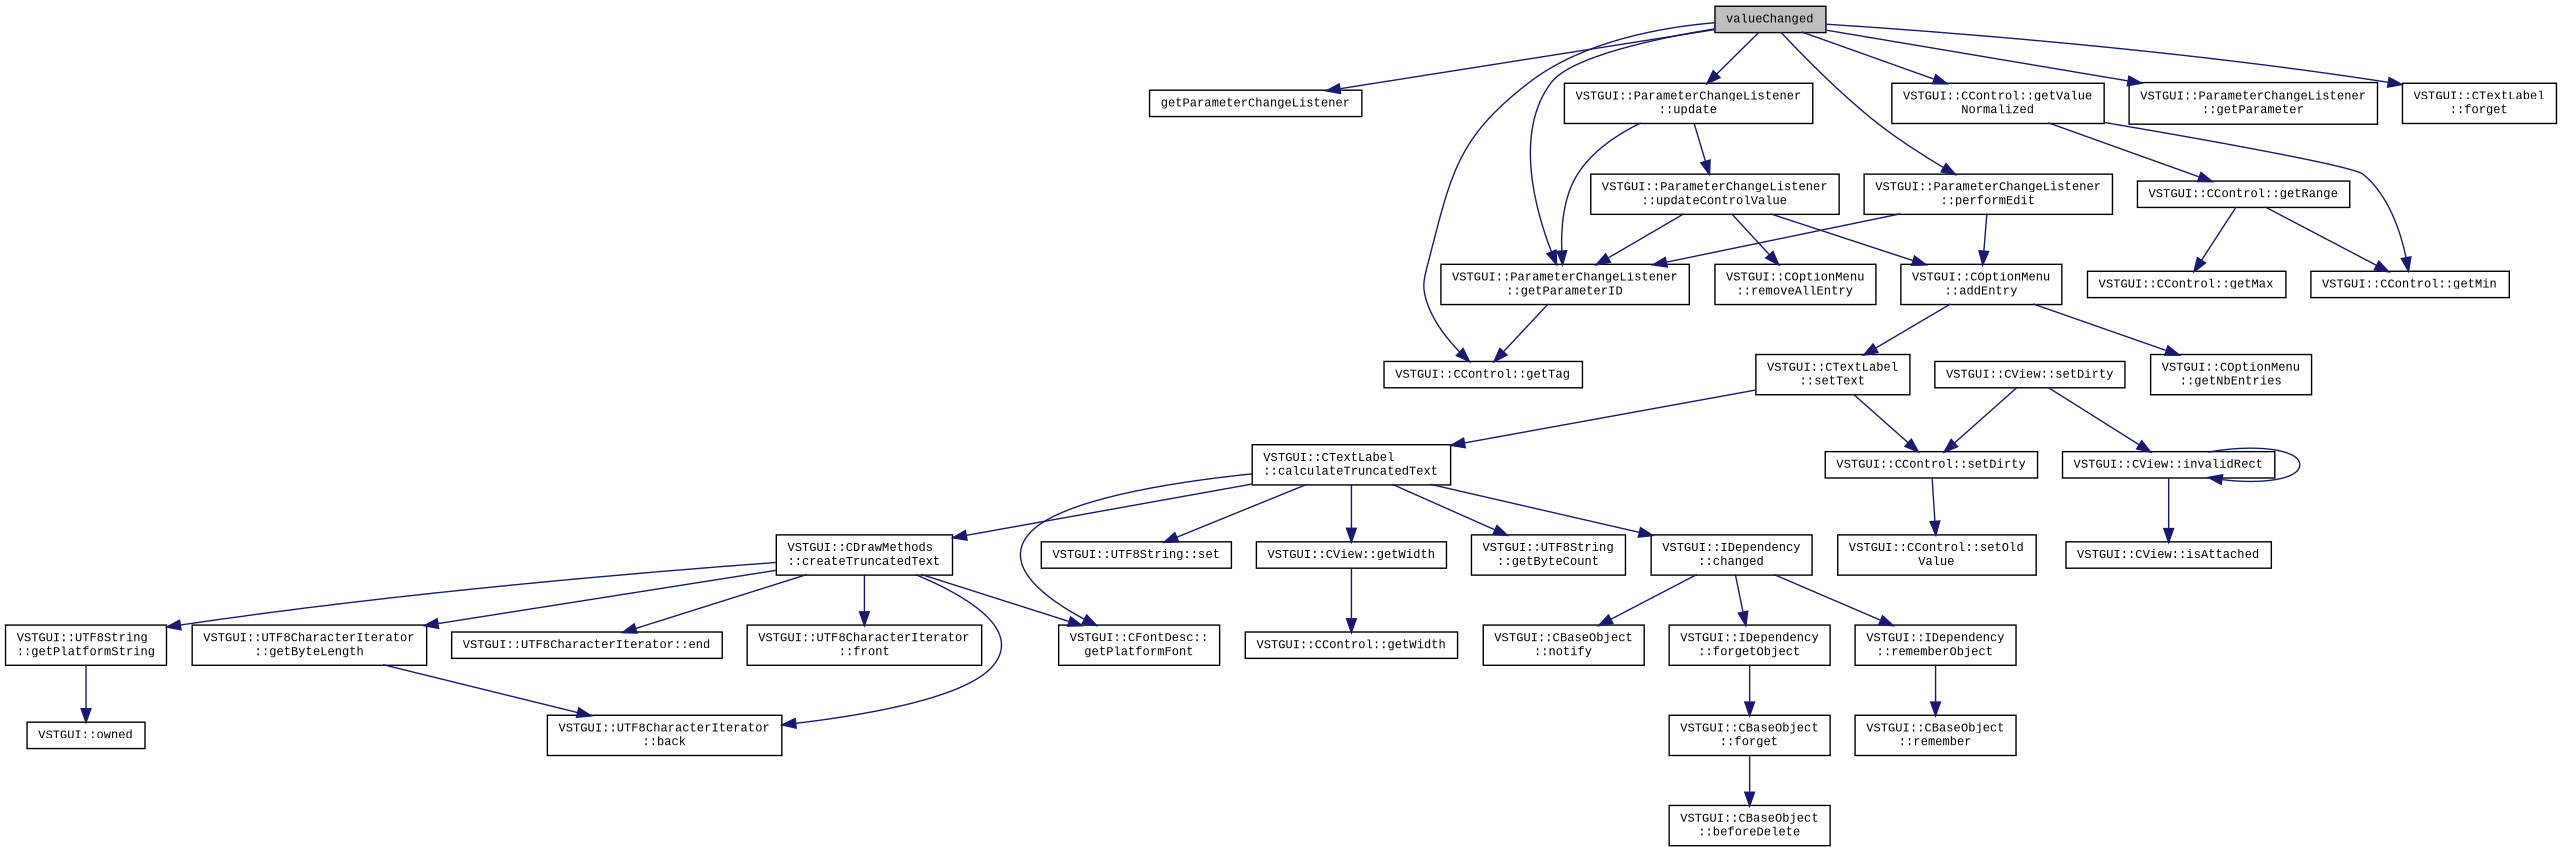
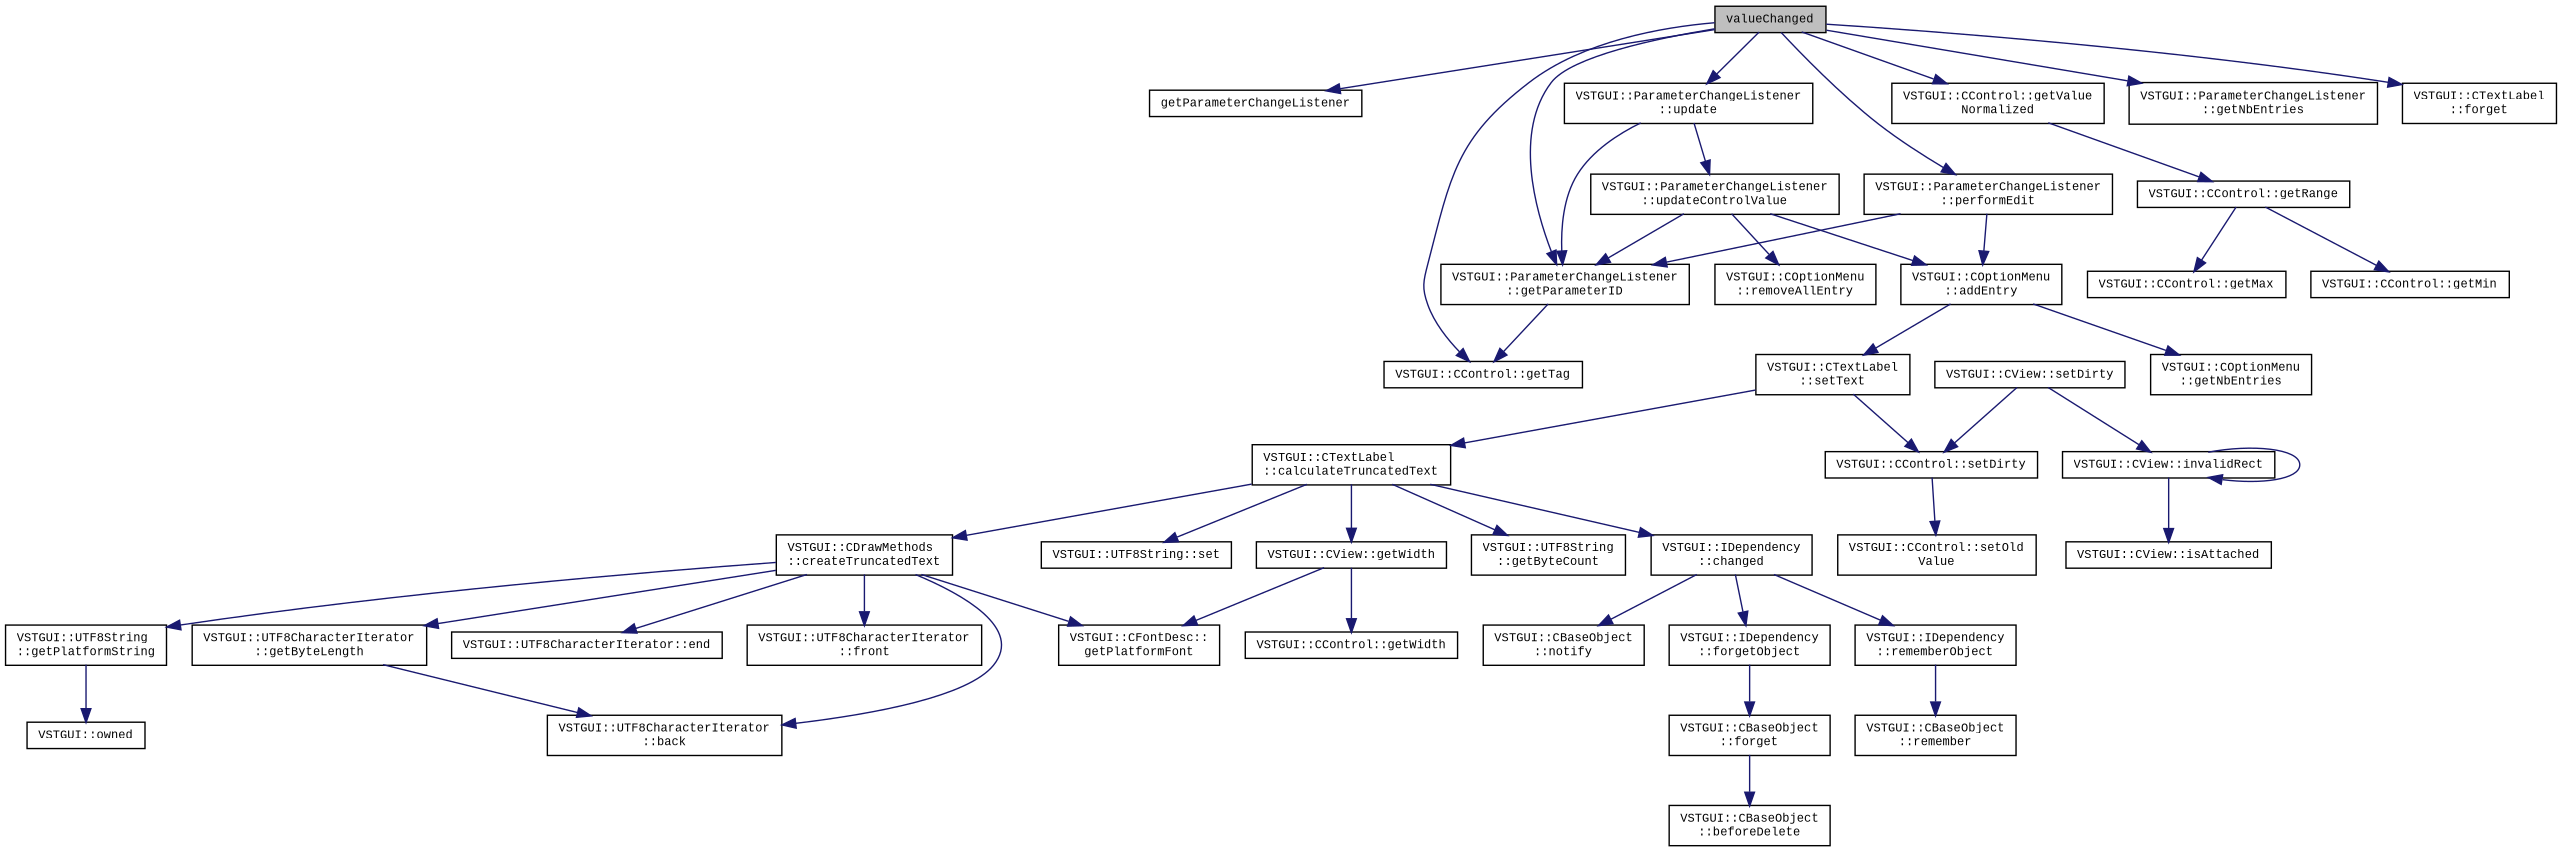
node "VSTGUI::ParameterChangeListener ::getParameter": label "VSTGUI::ParameterChangeListener ::getParameter" -> "VSTGUI::ParameterChangeListener ::getNbEntries"
edge "VSTGUI::CControl::getValue Normalized" -> "VSTGUI::CControl::getMin": removed
edge "VSTGUI::CTextLabel ::calculateTruncatedText" -> "VSTGUI::CFontDesc:: getPlatformFont": now "VSTGUI::CView::getWidth" -> "VSTGUI::CFontDesc:: getPlatformFont"
